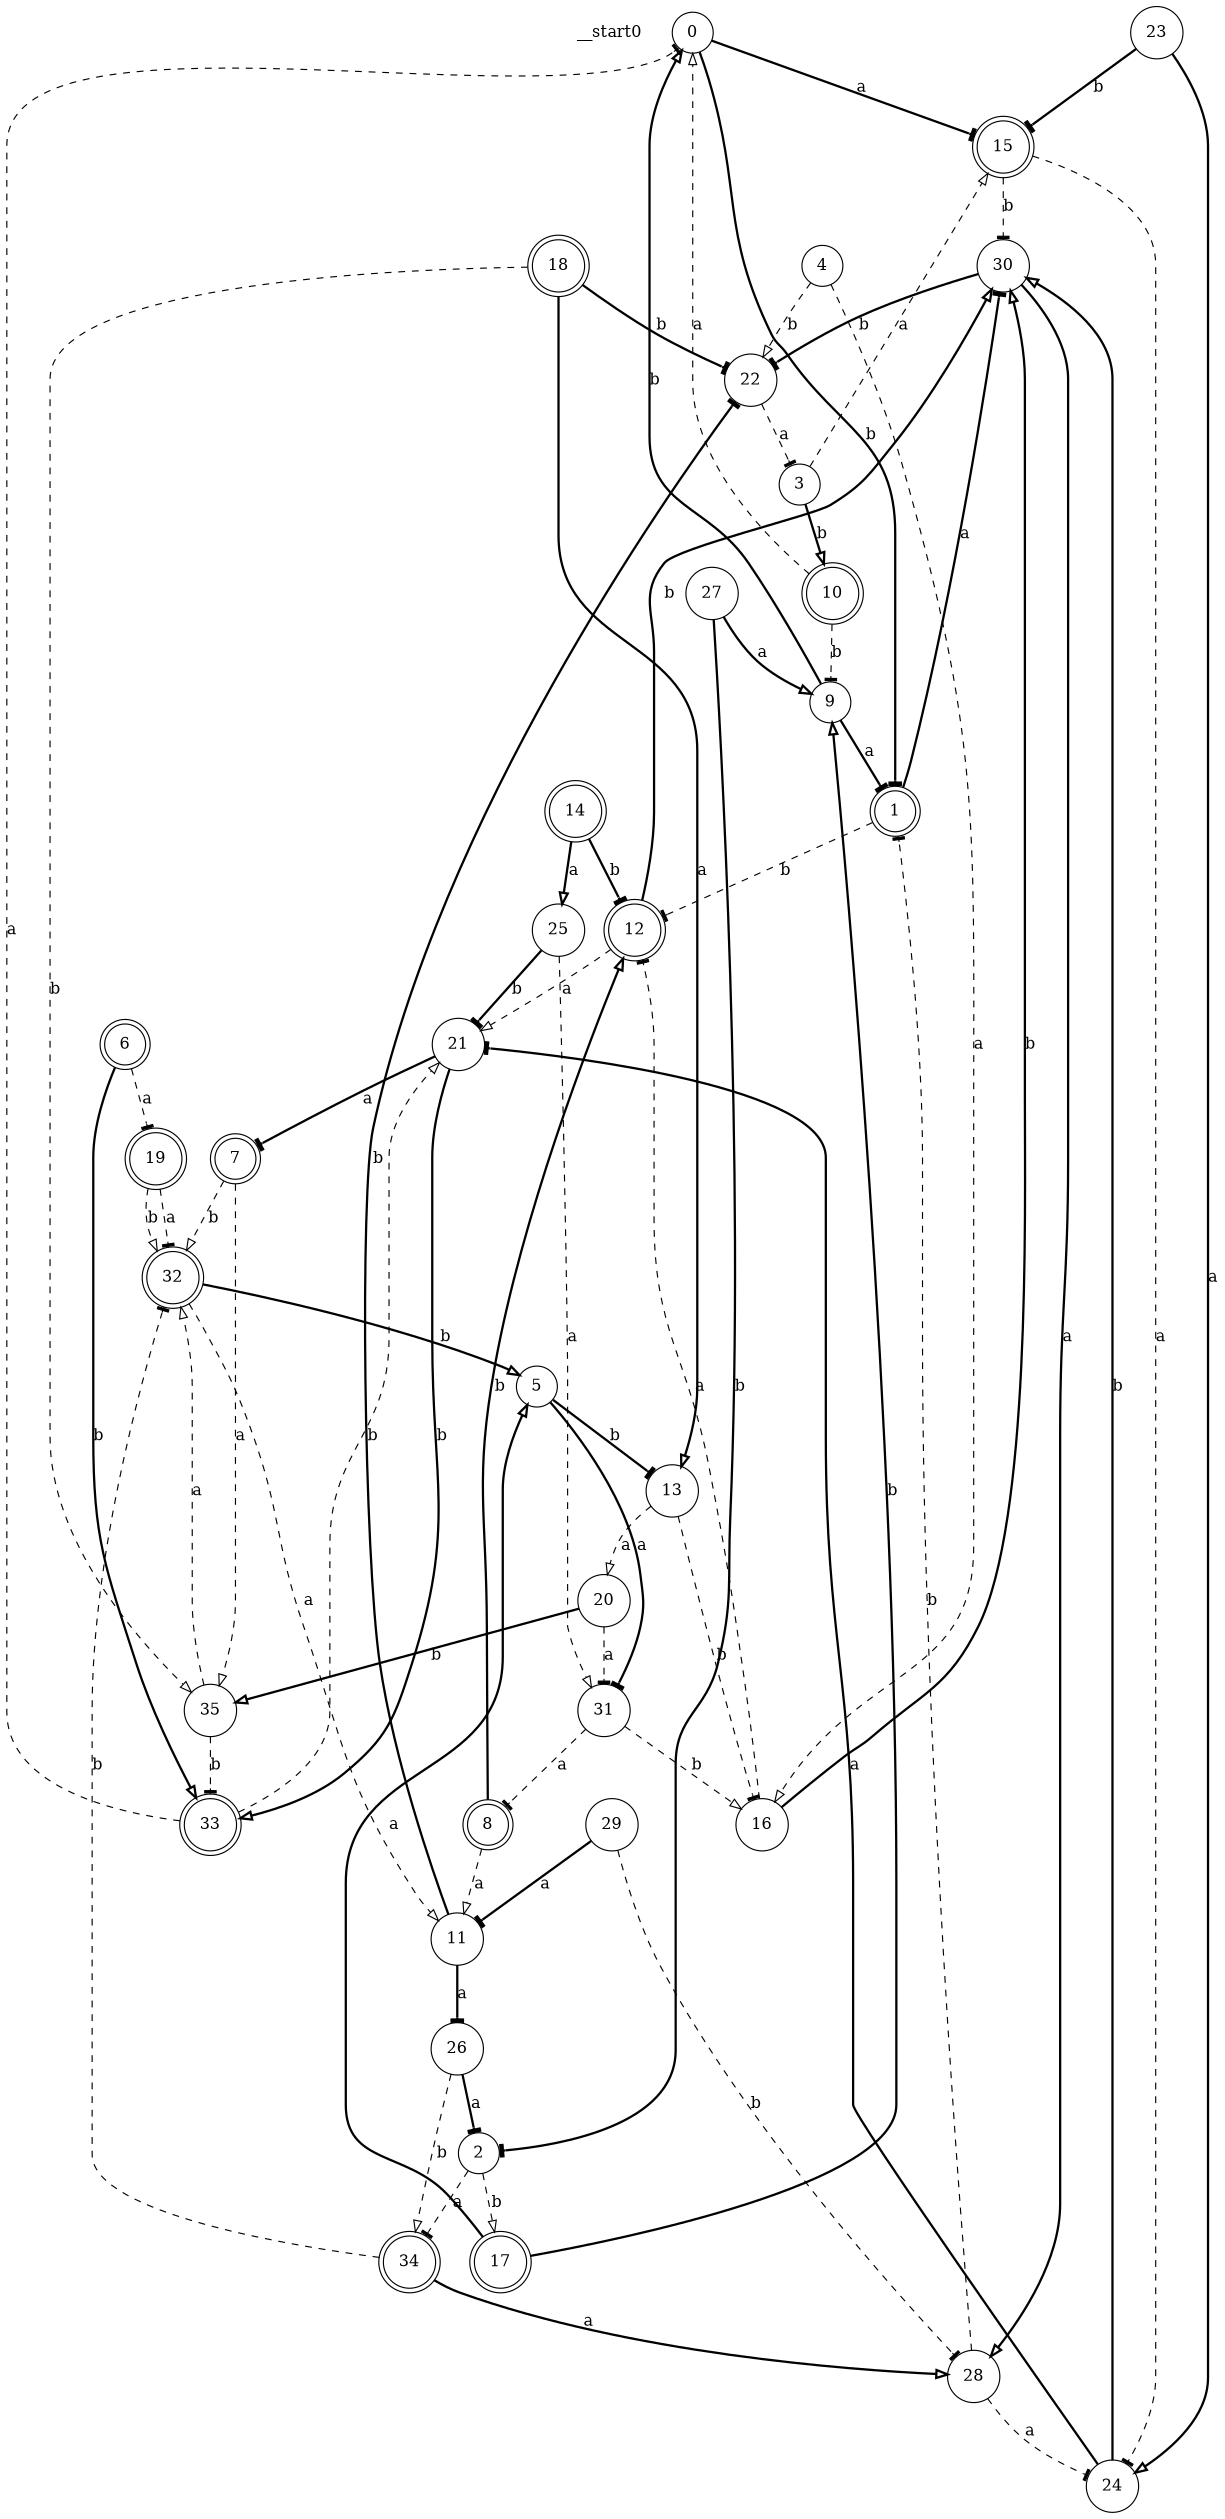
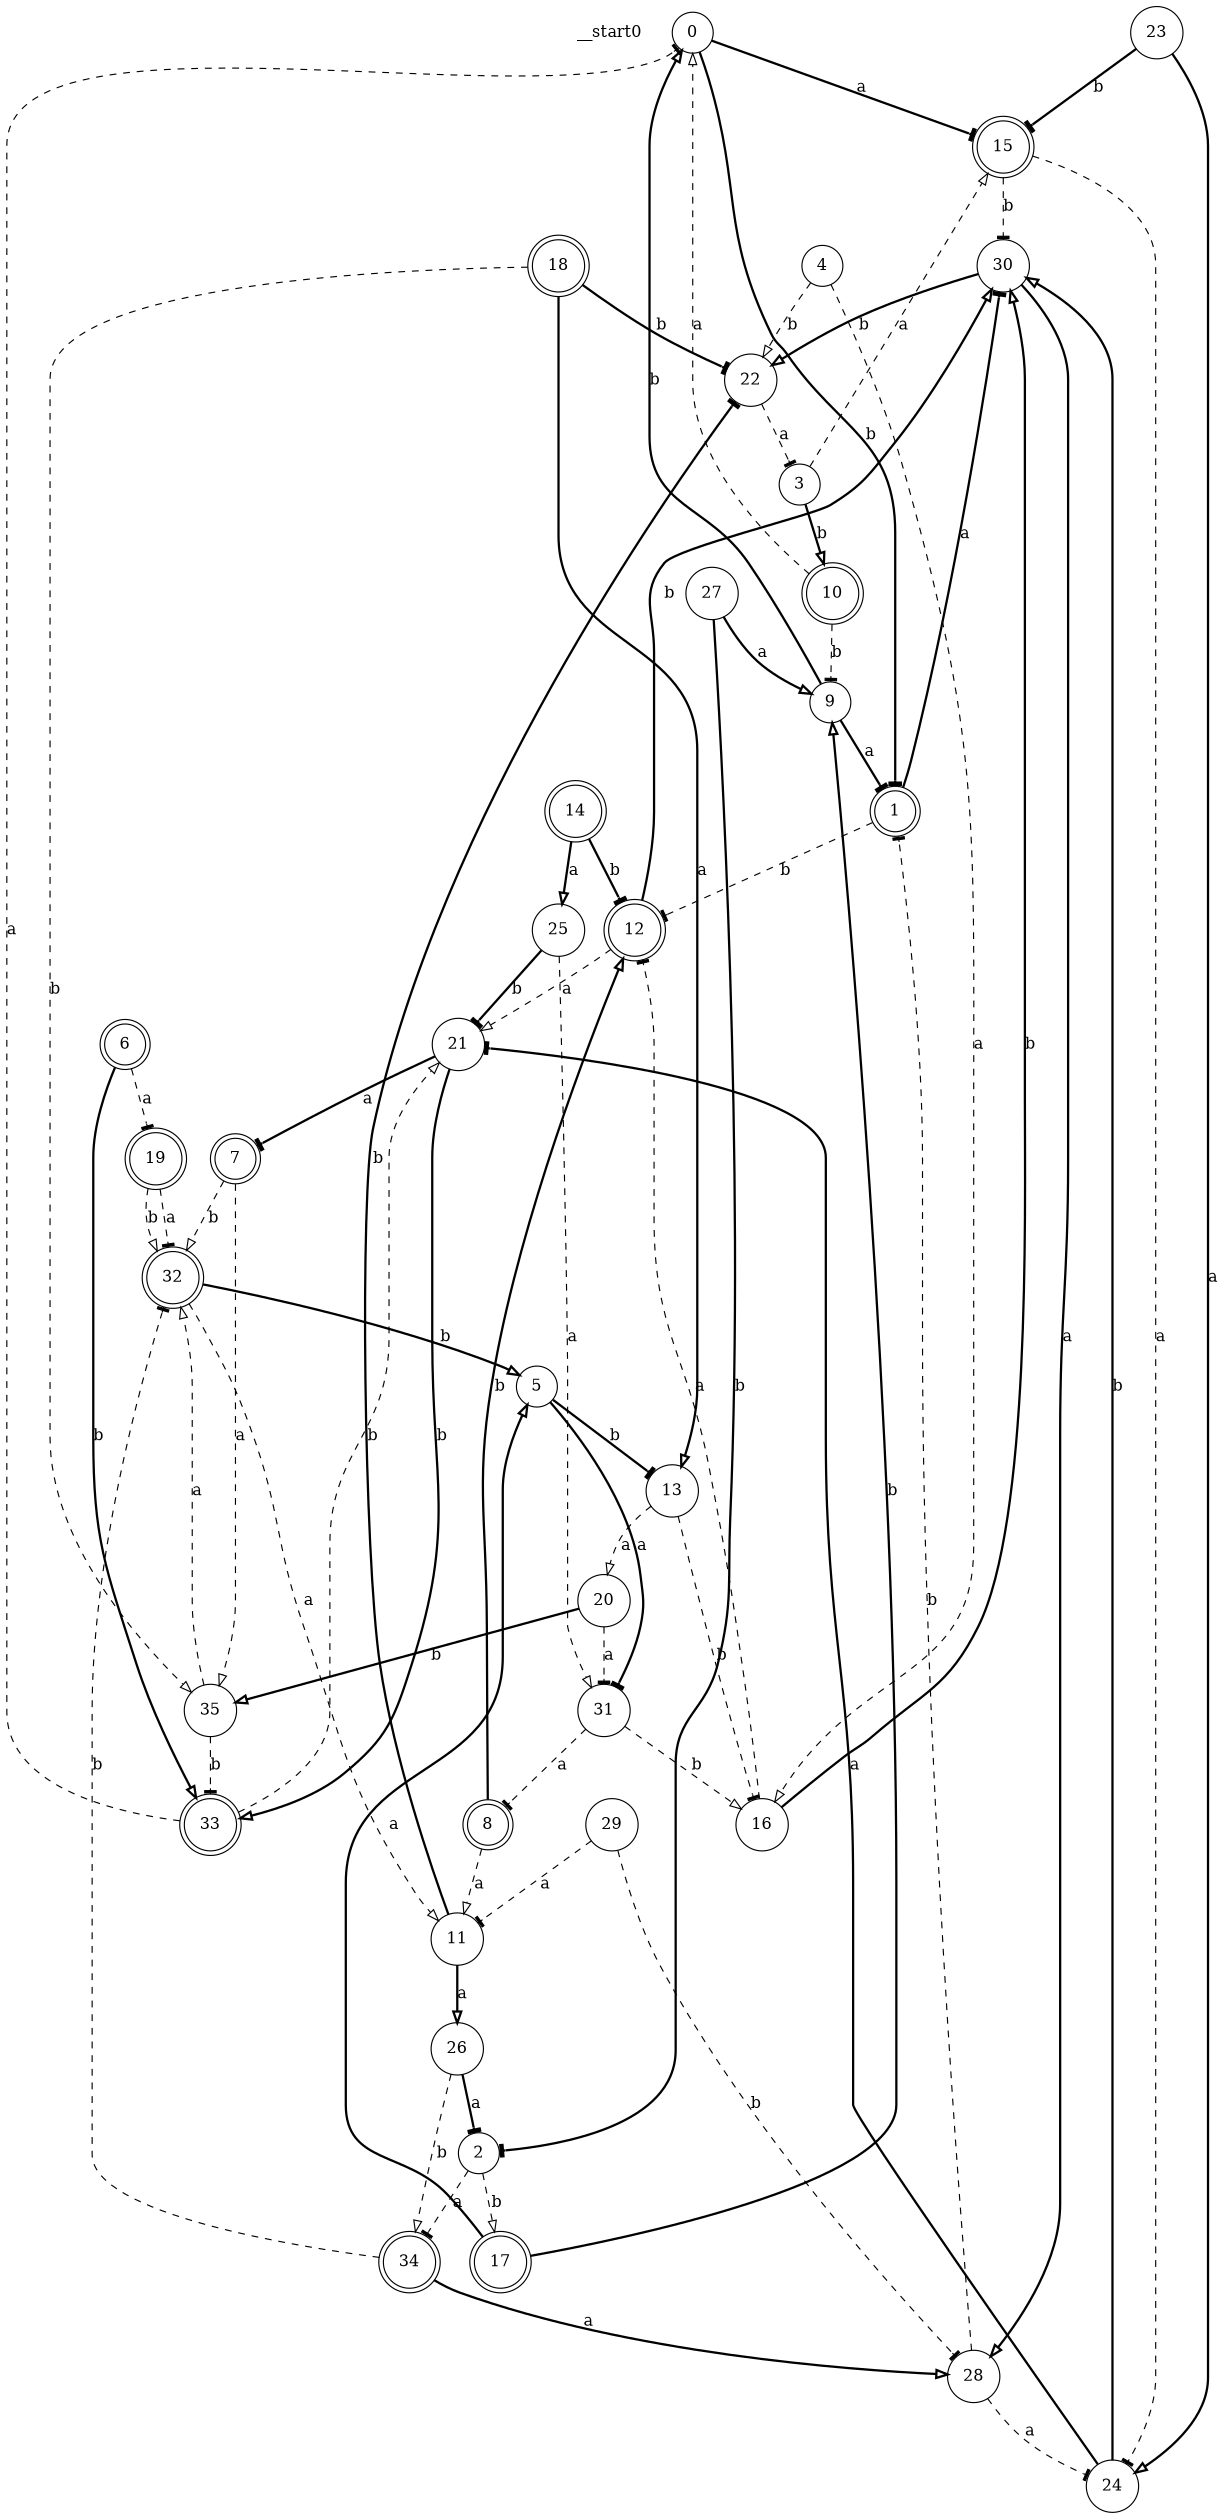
edge "30" -> "22": arrowhead tee -> onormal
edge "29" -> "11": style bold -> dashed
edge "11" -> "26": arrowhead tee -> onormal
